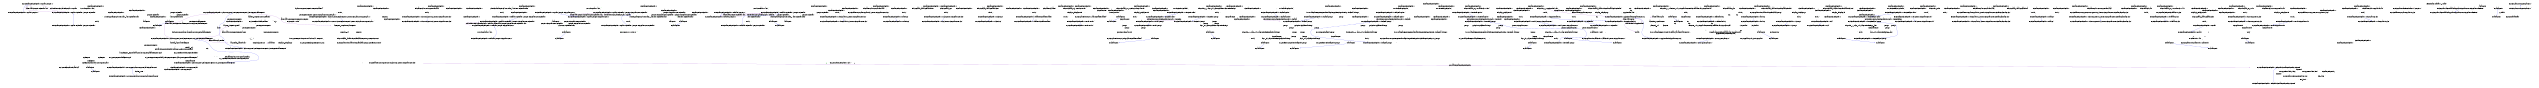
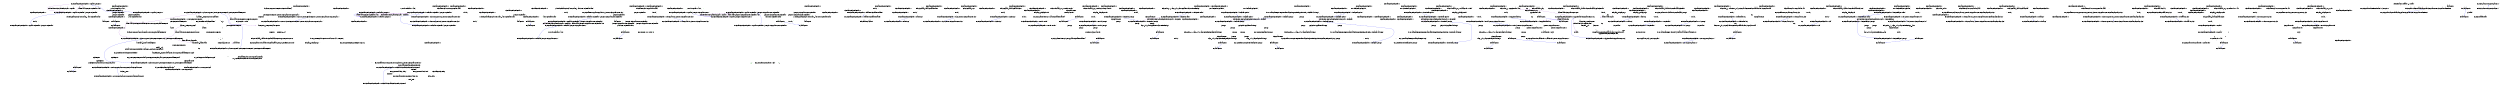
edge "Ninject.Planning.Bindings.BindingBuilder<T>" -> "Binding.Parameters.Add(parameter)": reversed
edge "var parameters = ctorExpression.Constructor.GetParameters()" -> "var argumentName = parameters[i].Name": label "System.Linq.Expressions.Expression" -> "parameters"
